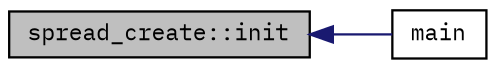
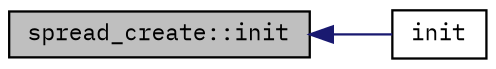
node "main": label "main" -> "init"
